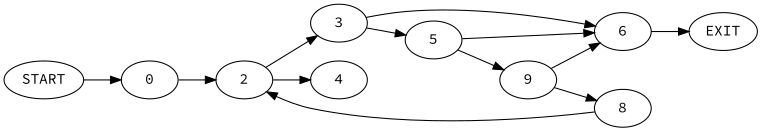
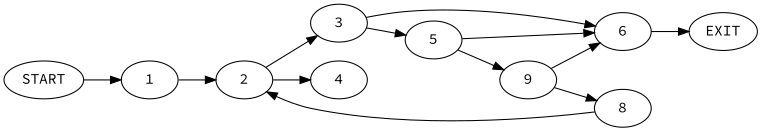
node "0": label "0" -> "1"
